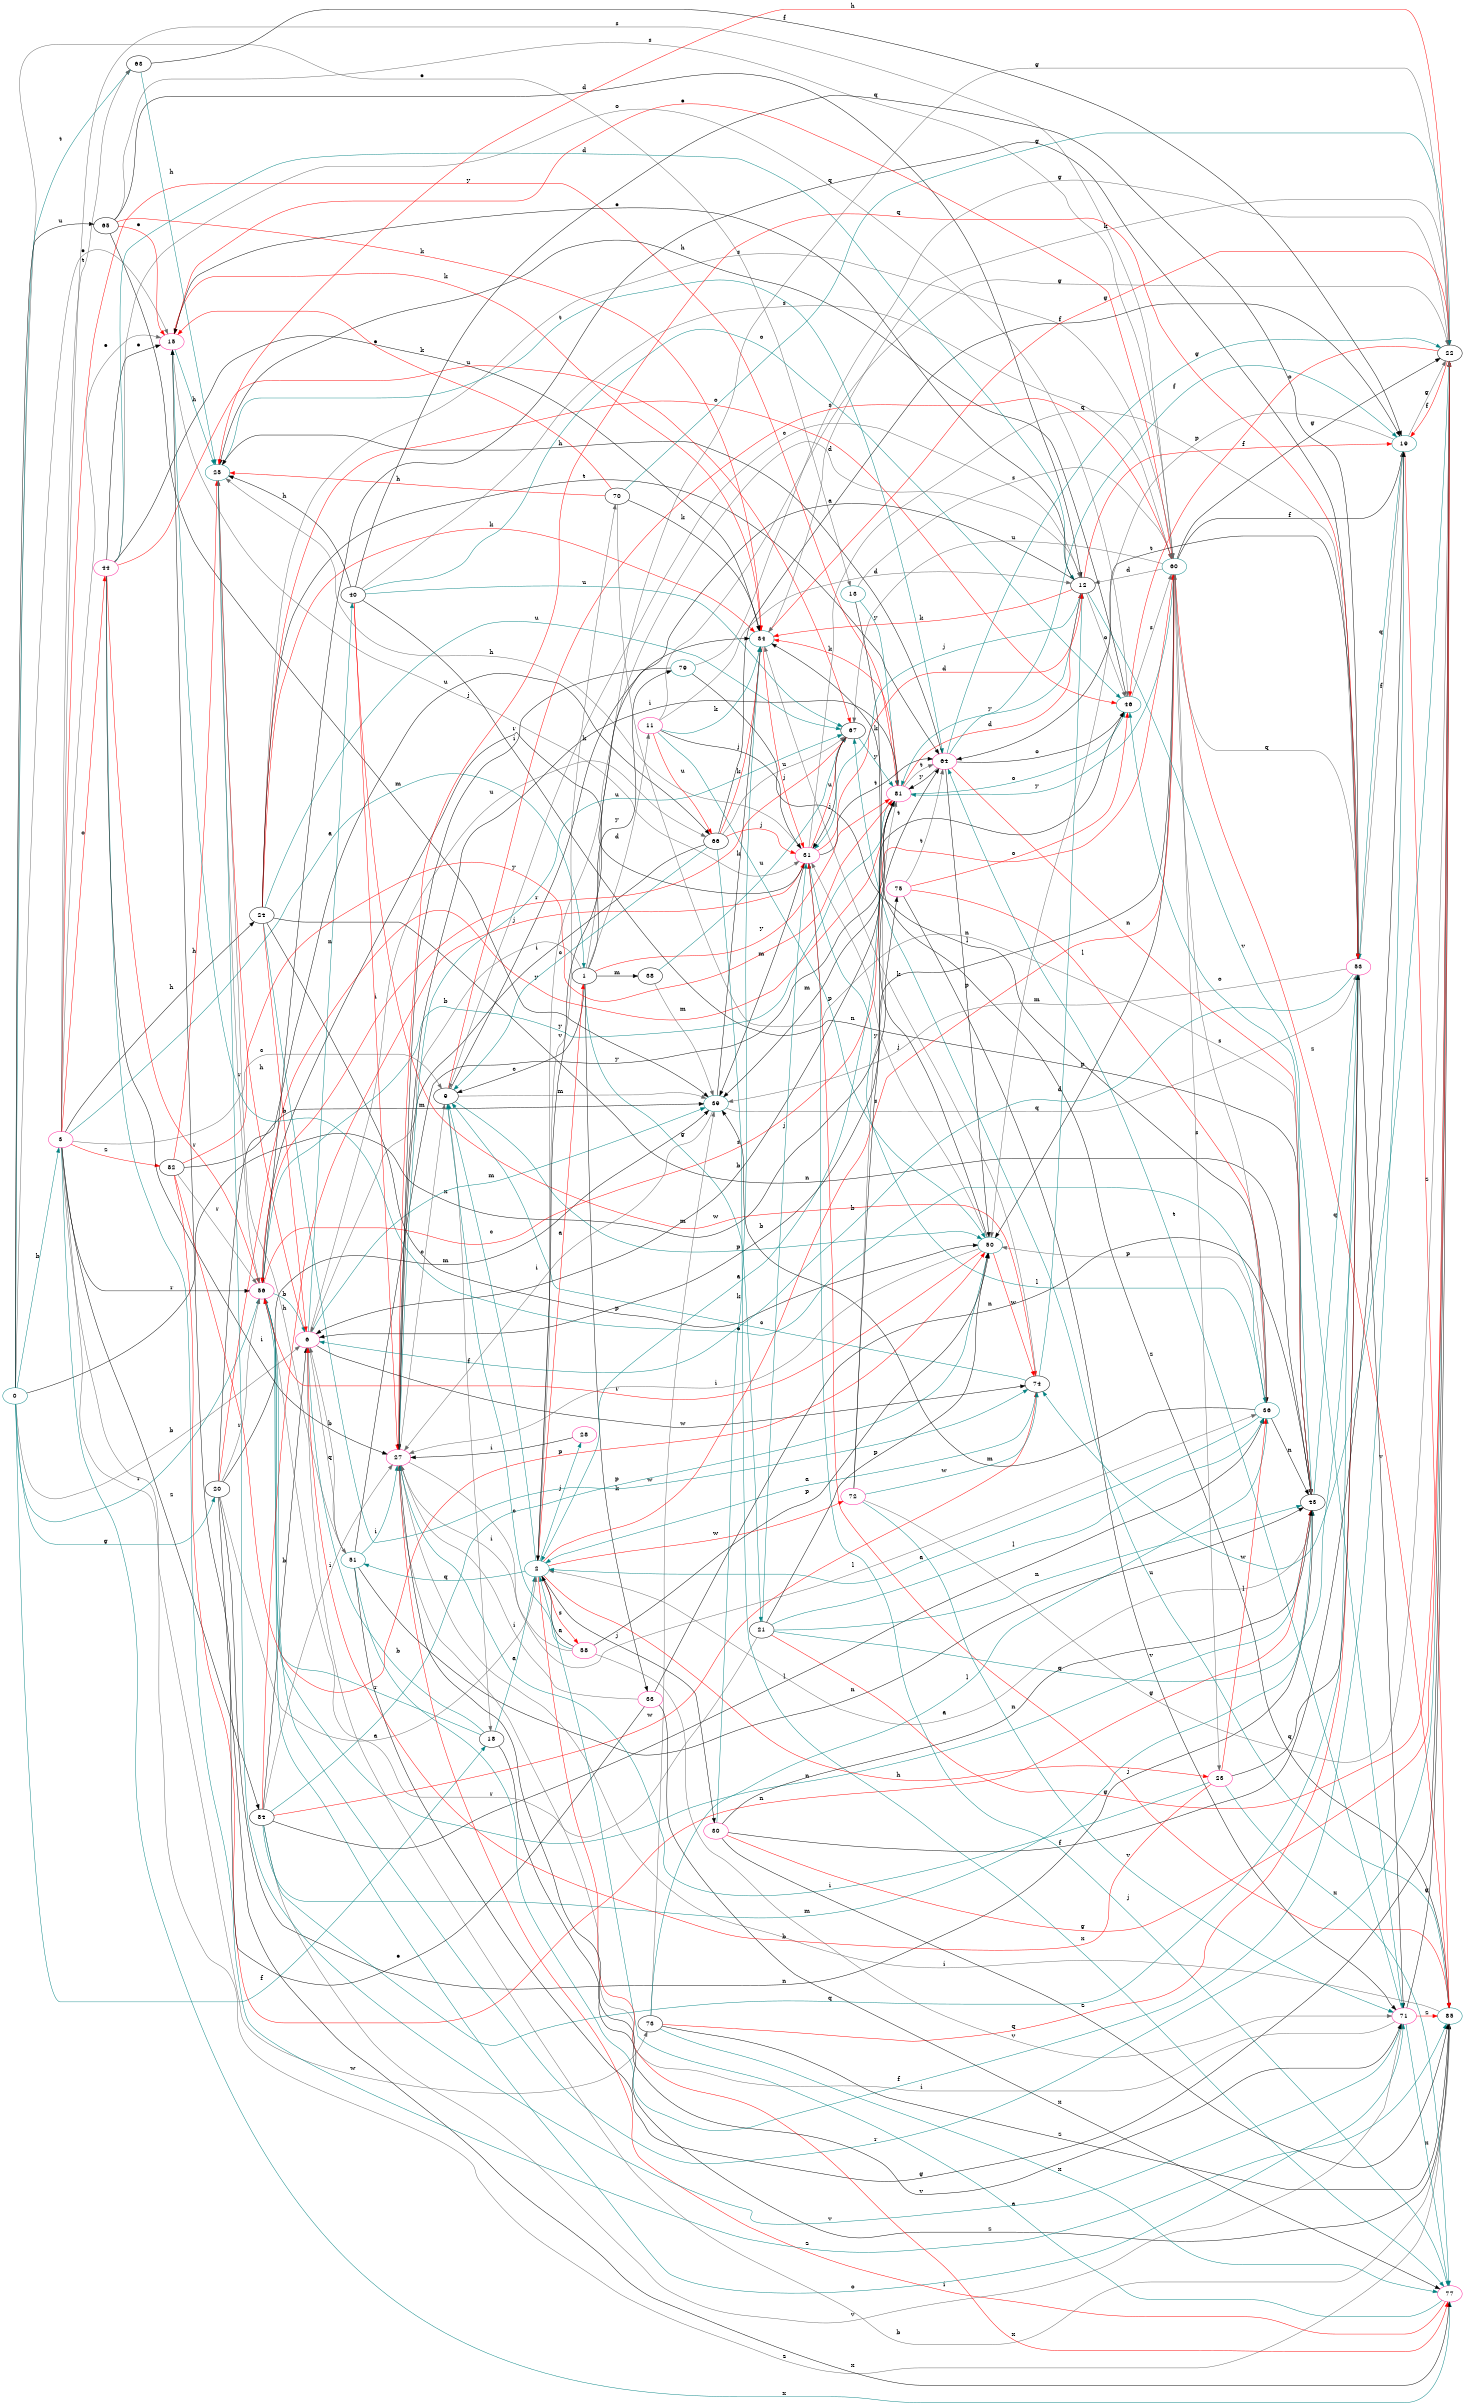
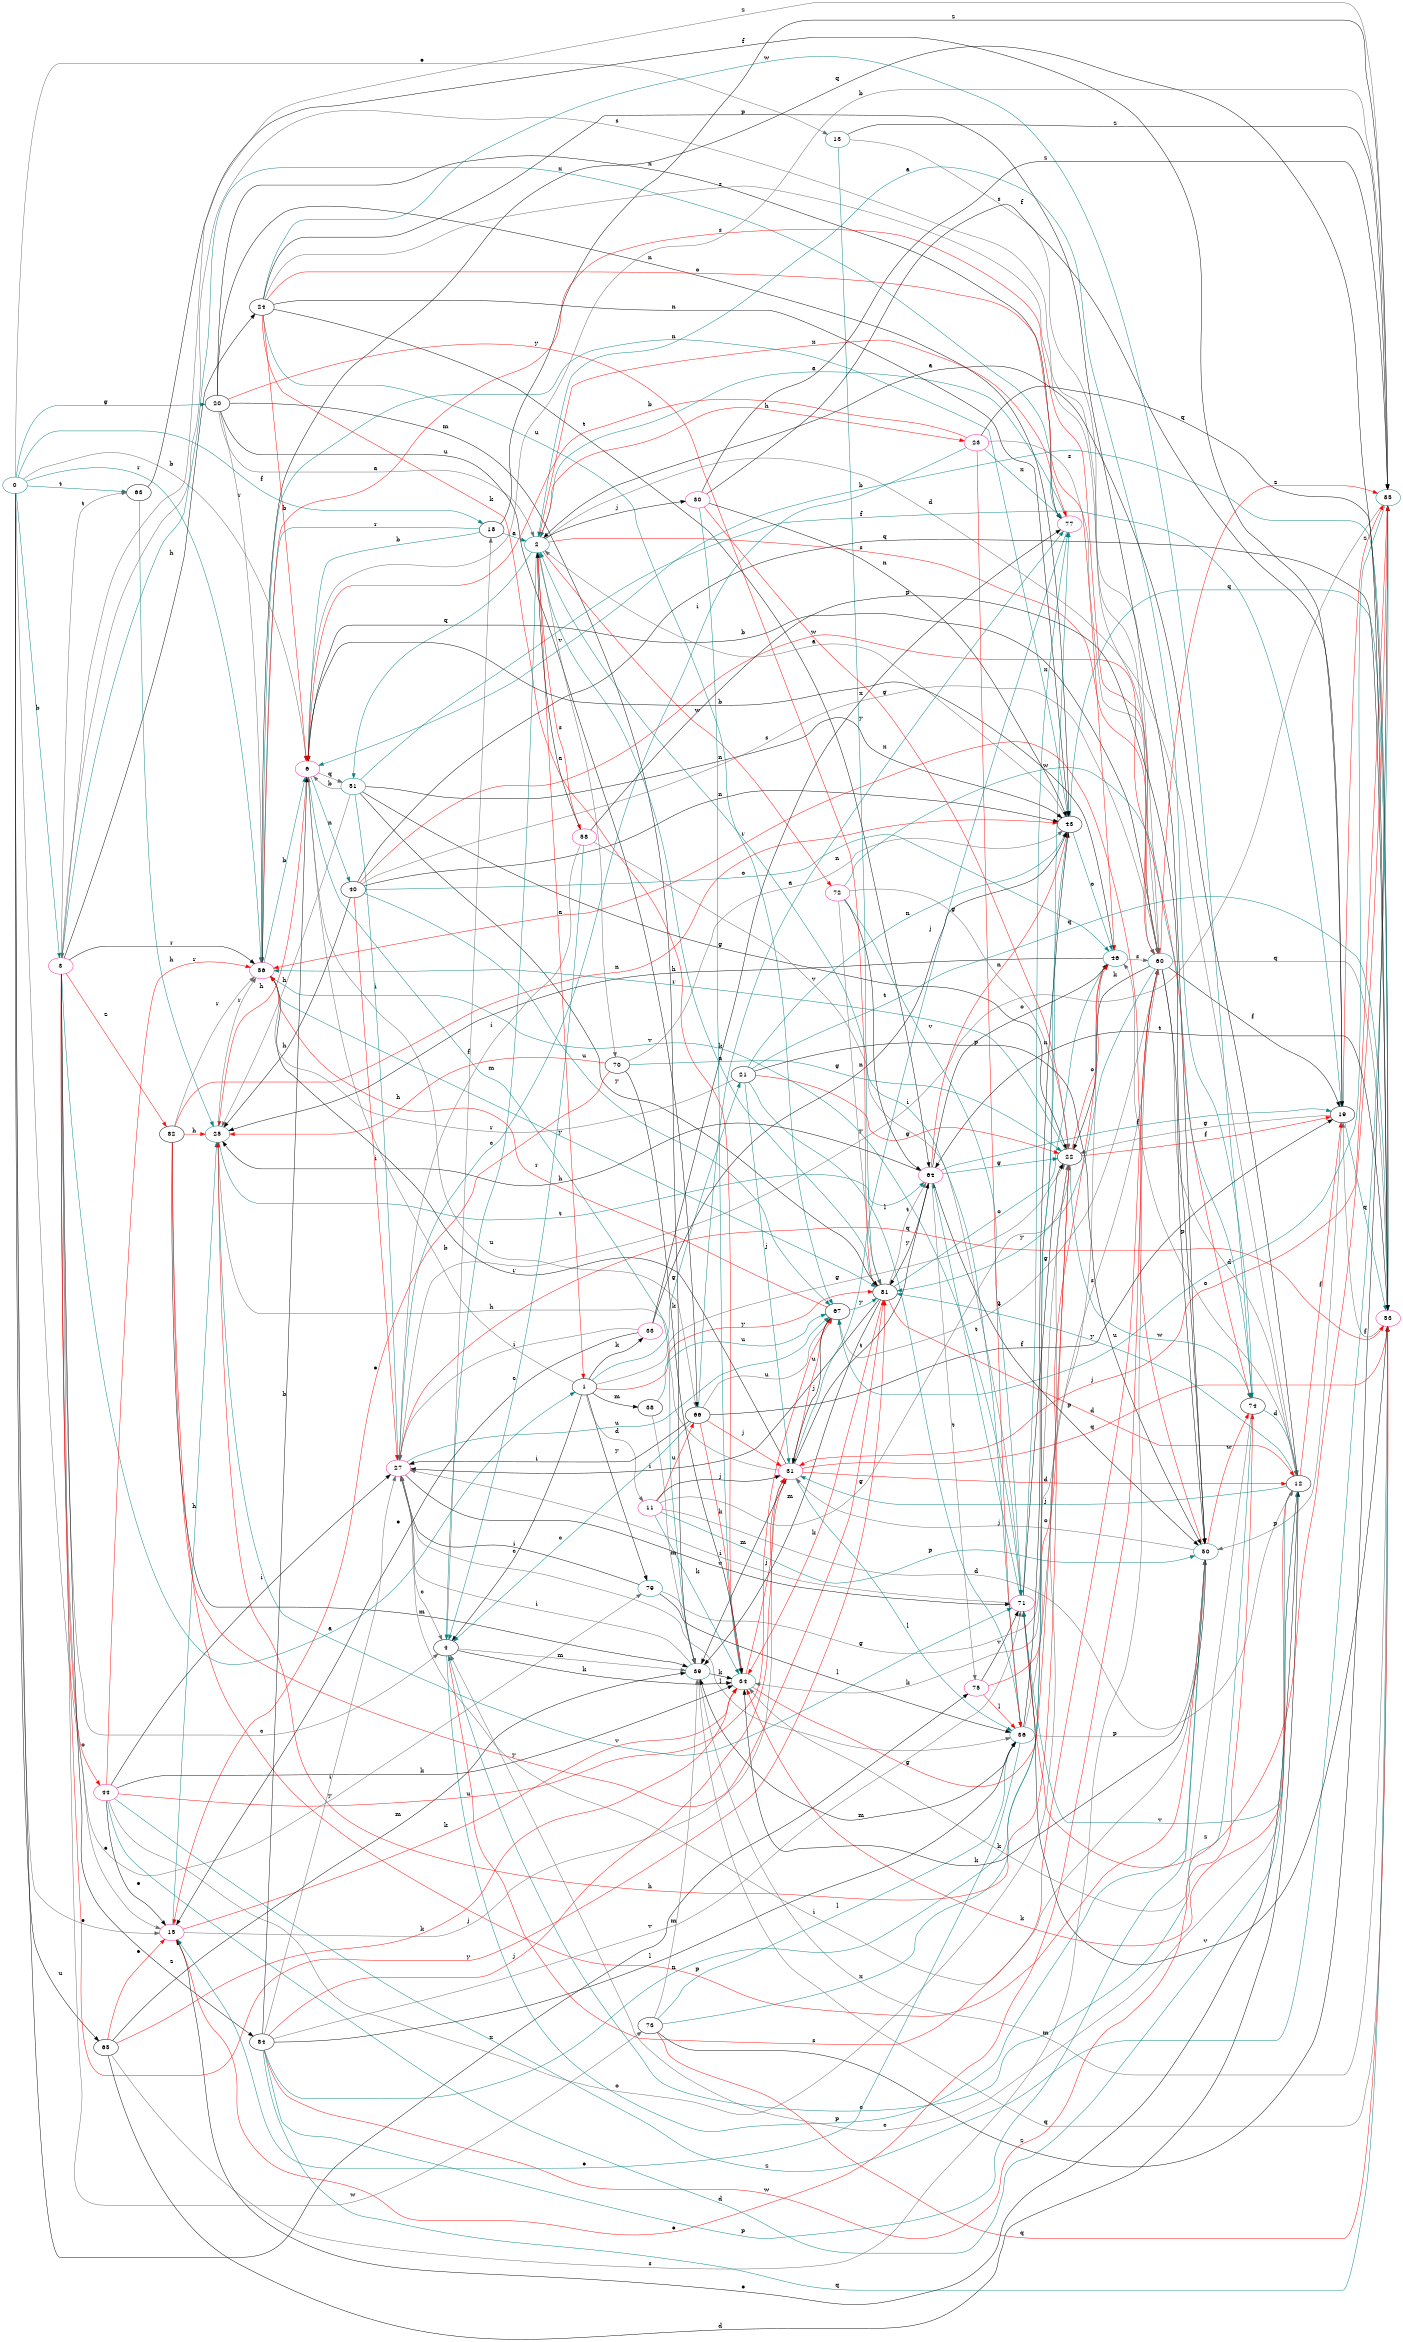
edge "31" -> "53": color gray40 -> red
edge "60" -> "22": label "g" -> "k"
node "19": color teal -> black
node "81": color deeppink -> black
edge "75" -> "64": reversed
node "9": label "9" -> "4"
edge "60" -> "23": reversed
edge "6" -> "74": removed, label "w"
node "28": removed
edge "0" -> "79": added, label "y"
edge "84" -> "43": label "m" -> "n"
edge "3" -> "85": reversed
edge "77" -> "27": removed, label "i"
edge "56" -> "71": label "o" -> "v"
